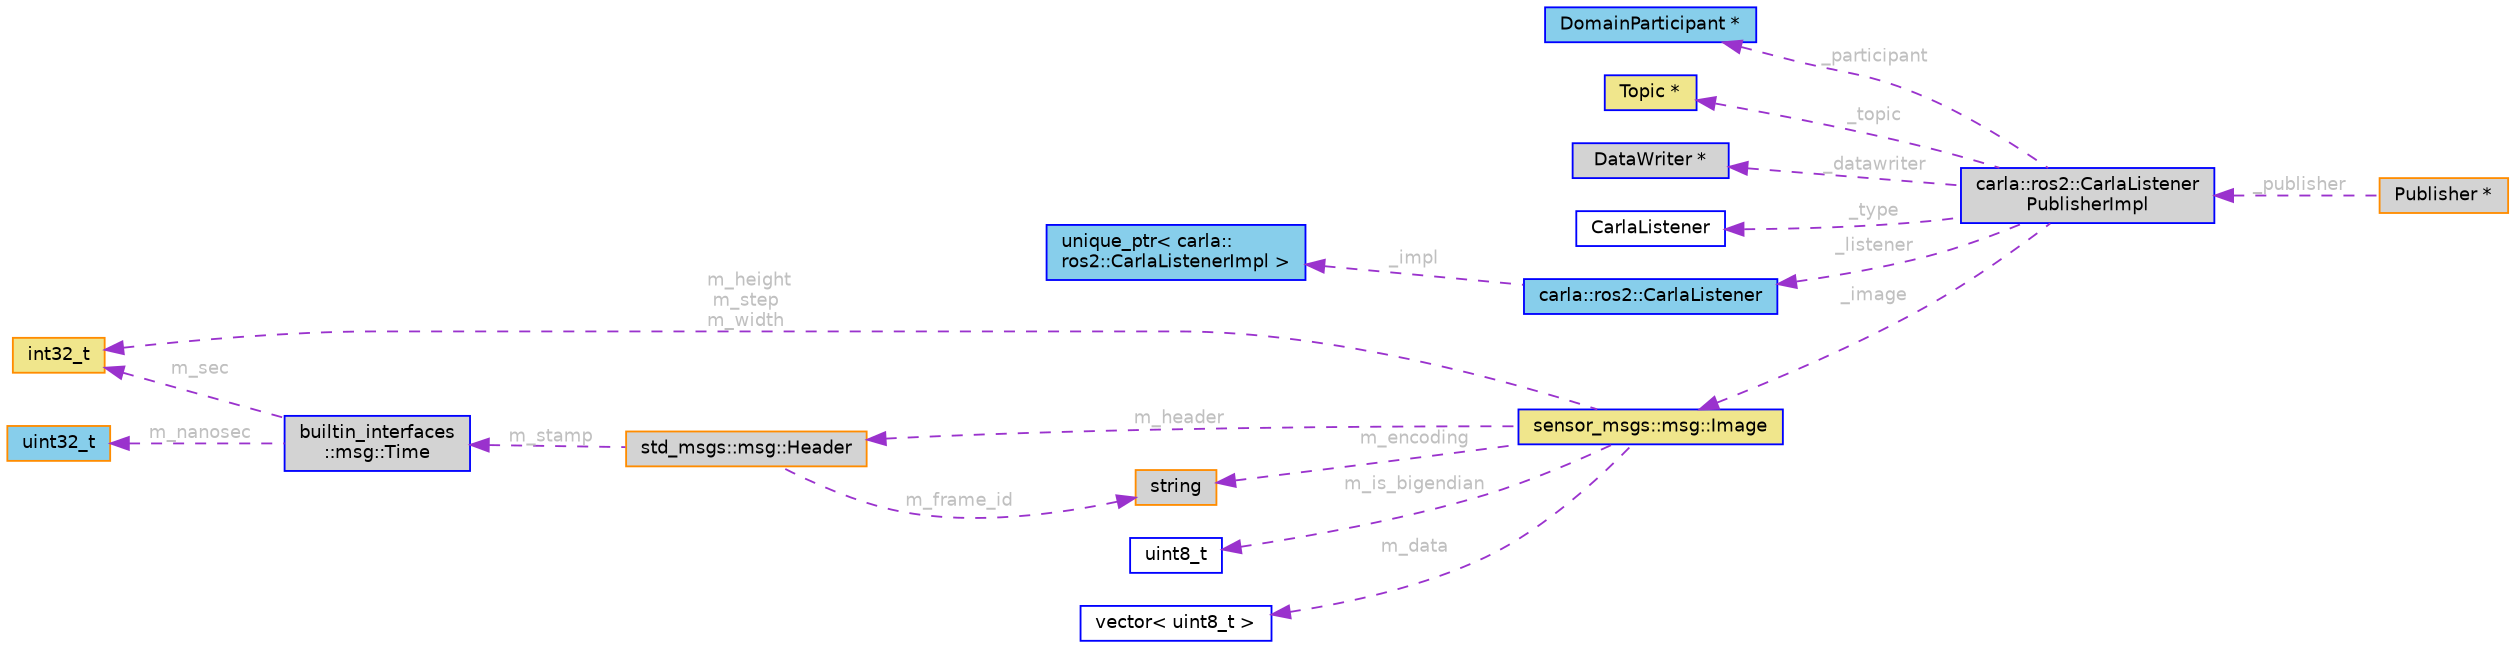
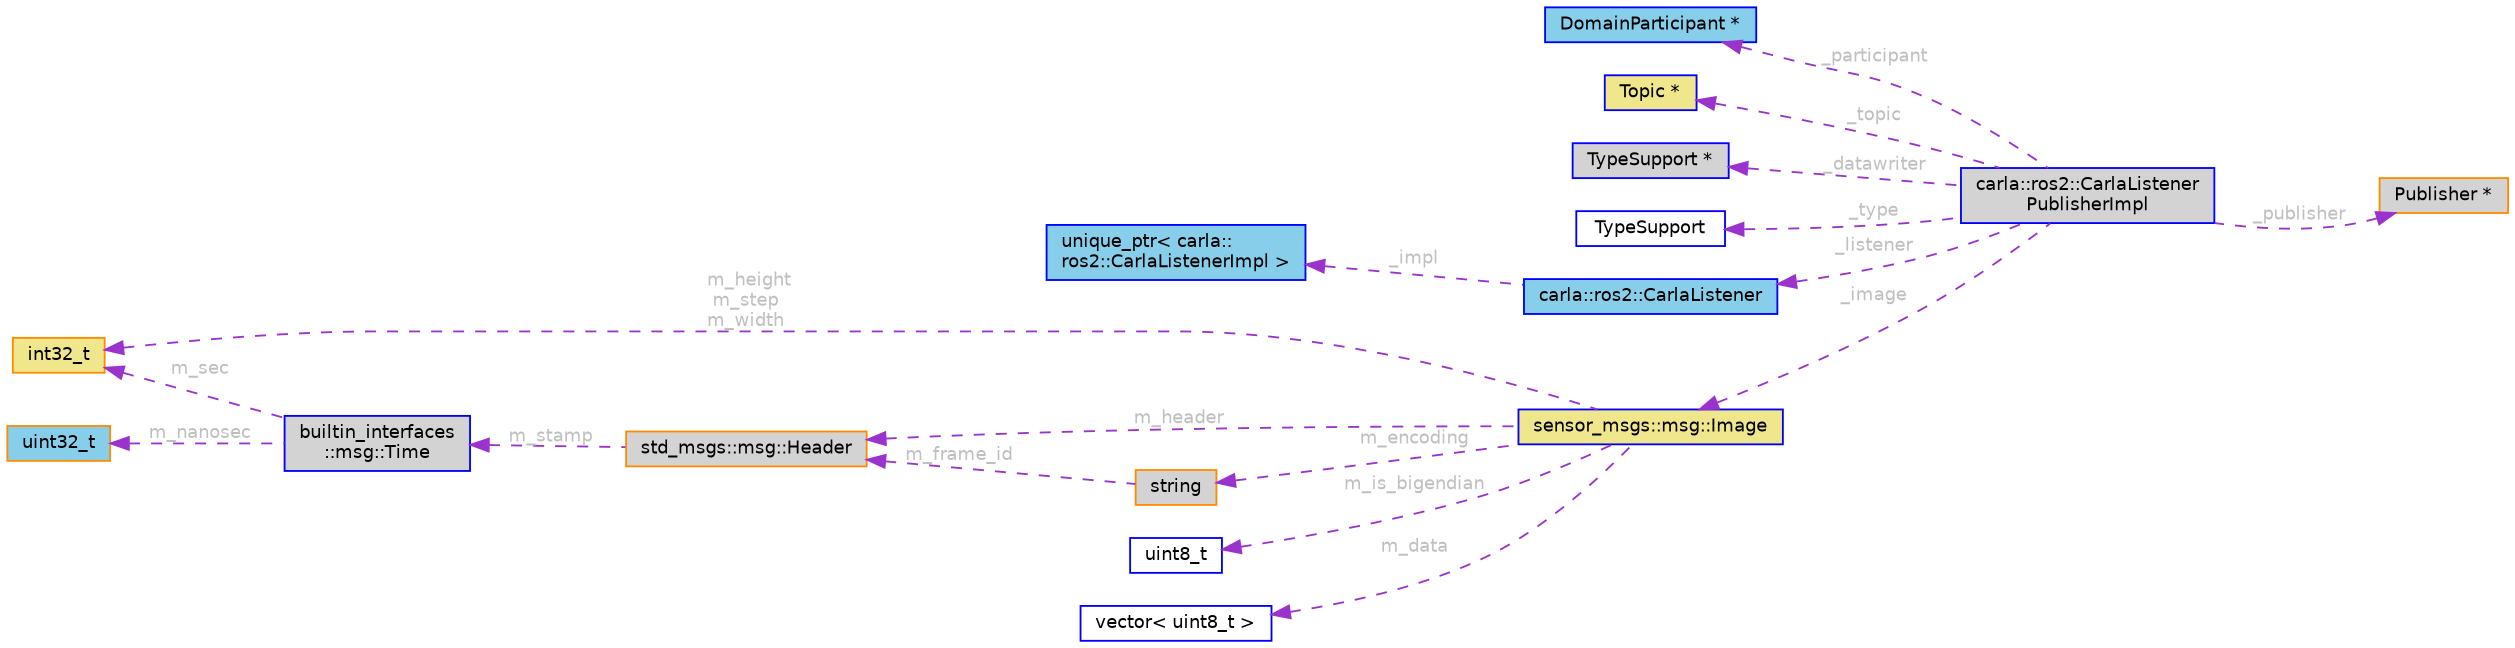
node "DataWriter *": label "DataWriter *" -> "TypeSupport *"
edge "Publisher *" -> "carla::ros2::CarlaListener PublisherImpl": reversed
node "CarlaListener": label "CarlaListener" -> "TypeSupport"
edge "std_msgs::msg::Header" -> "string": reversed
